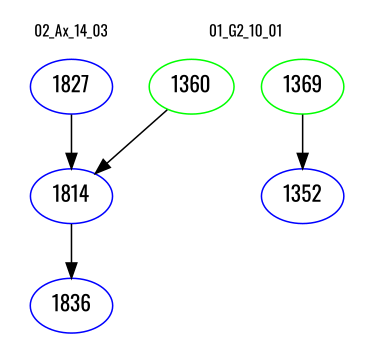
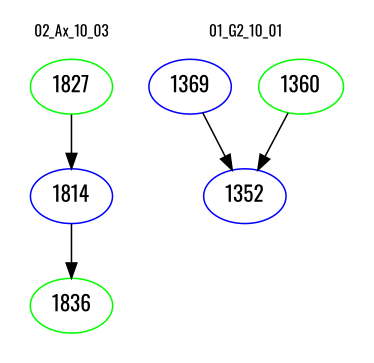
cluster "02_Ax_14_03": label "02_Ax_14_03" -> "02_Ax_10_03"
node "1827": color blue -> green
node "1369": color green -> blue
edge "1360" -> "1814": now "1360" -> "1352"
node "1836": color blue -> green
